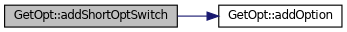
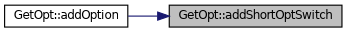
edge "GetOpt::addShortOptSwitch" -> "GetOpt::addOption": reversed
